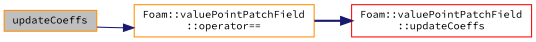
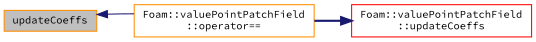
edge "updateCoeffs" -> "Foam::valuePointPatchField ::operator==": reversed
